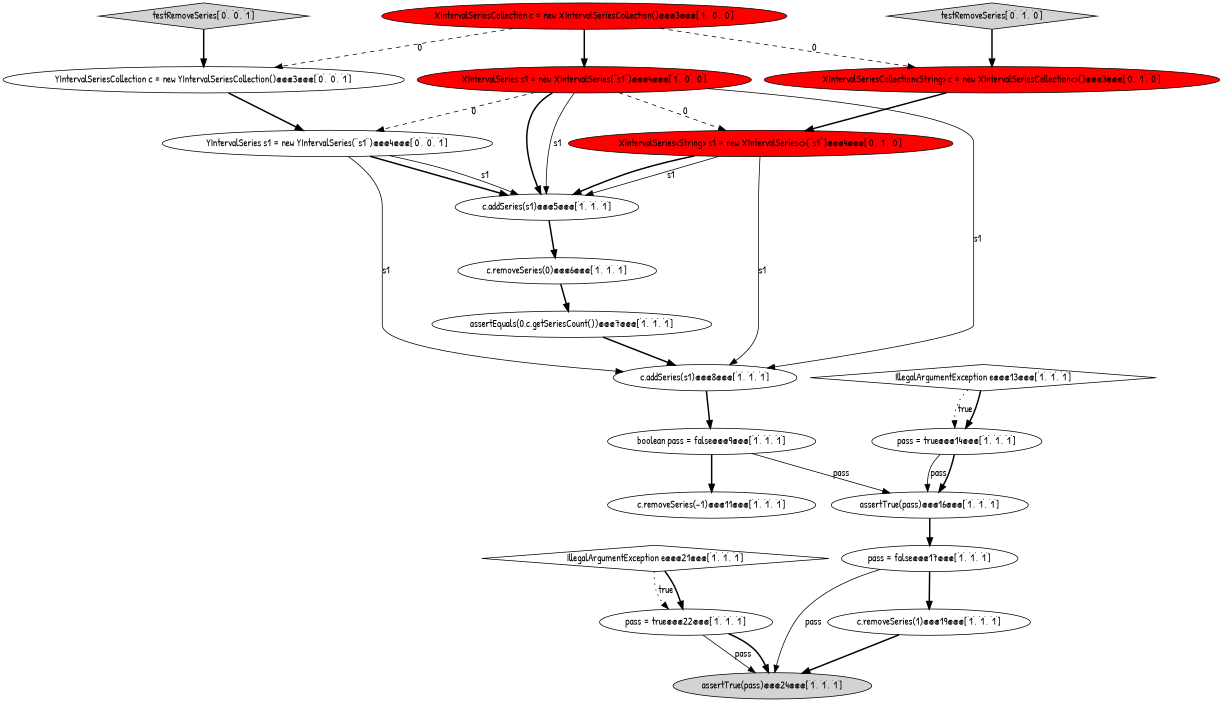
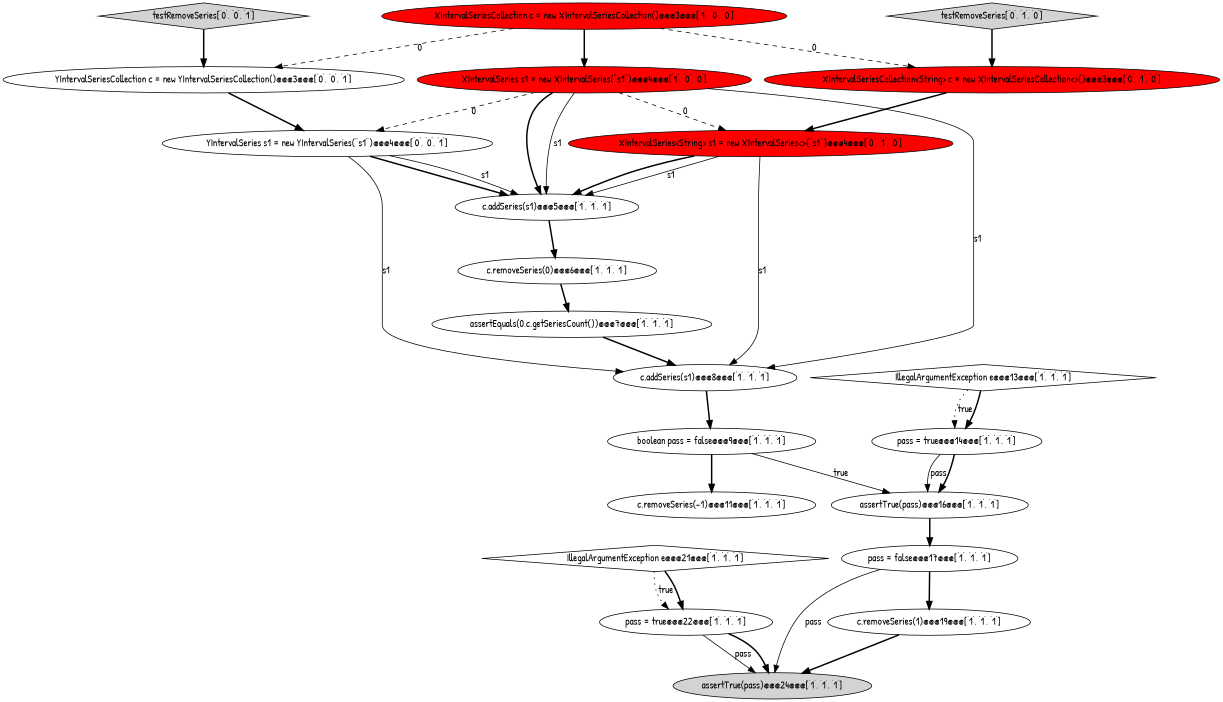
edge "boolean pass = false@@@9@@@['1', '1', '1']" -> "assertTrue(pass)@@@16@@@['1', '1', '1']": label "pass" -> "true"
